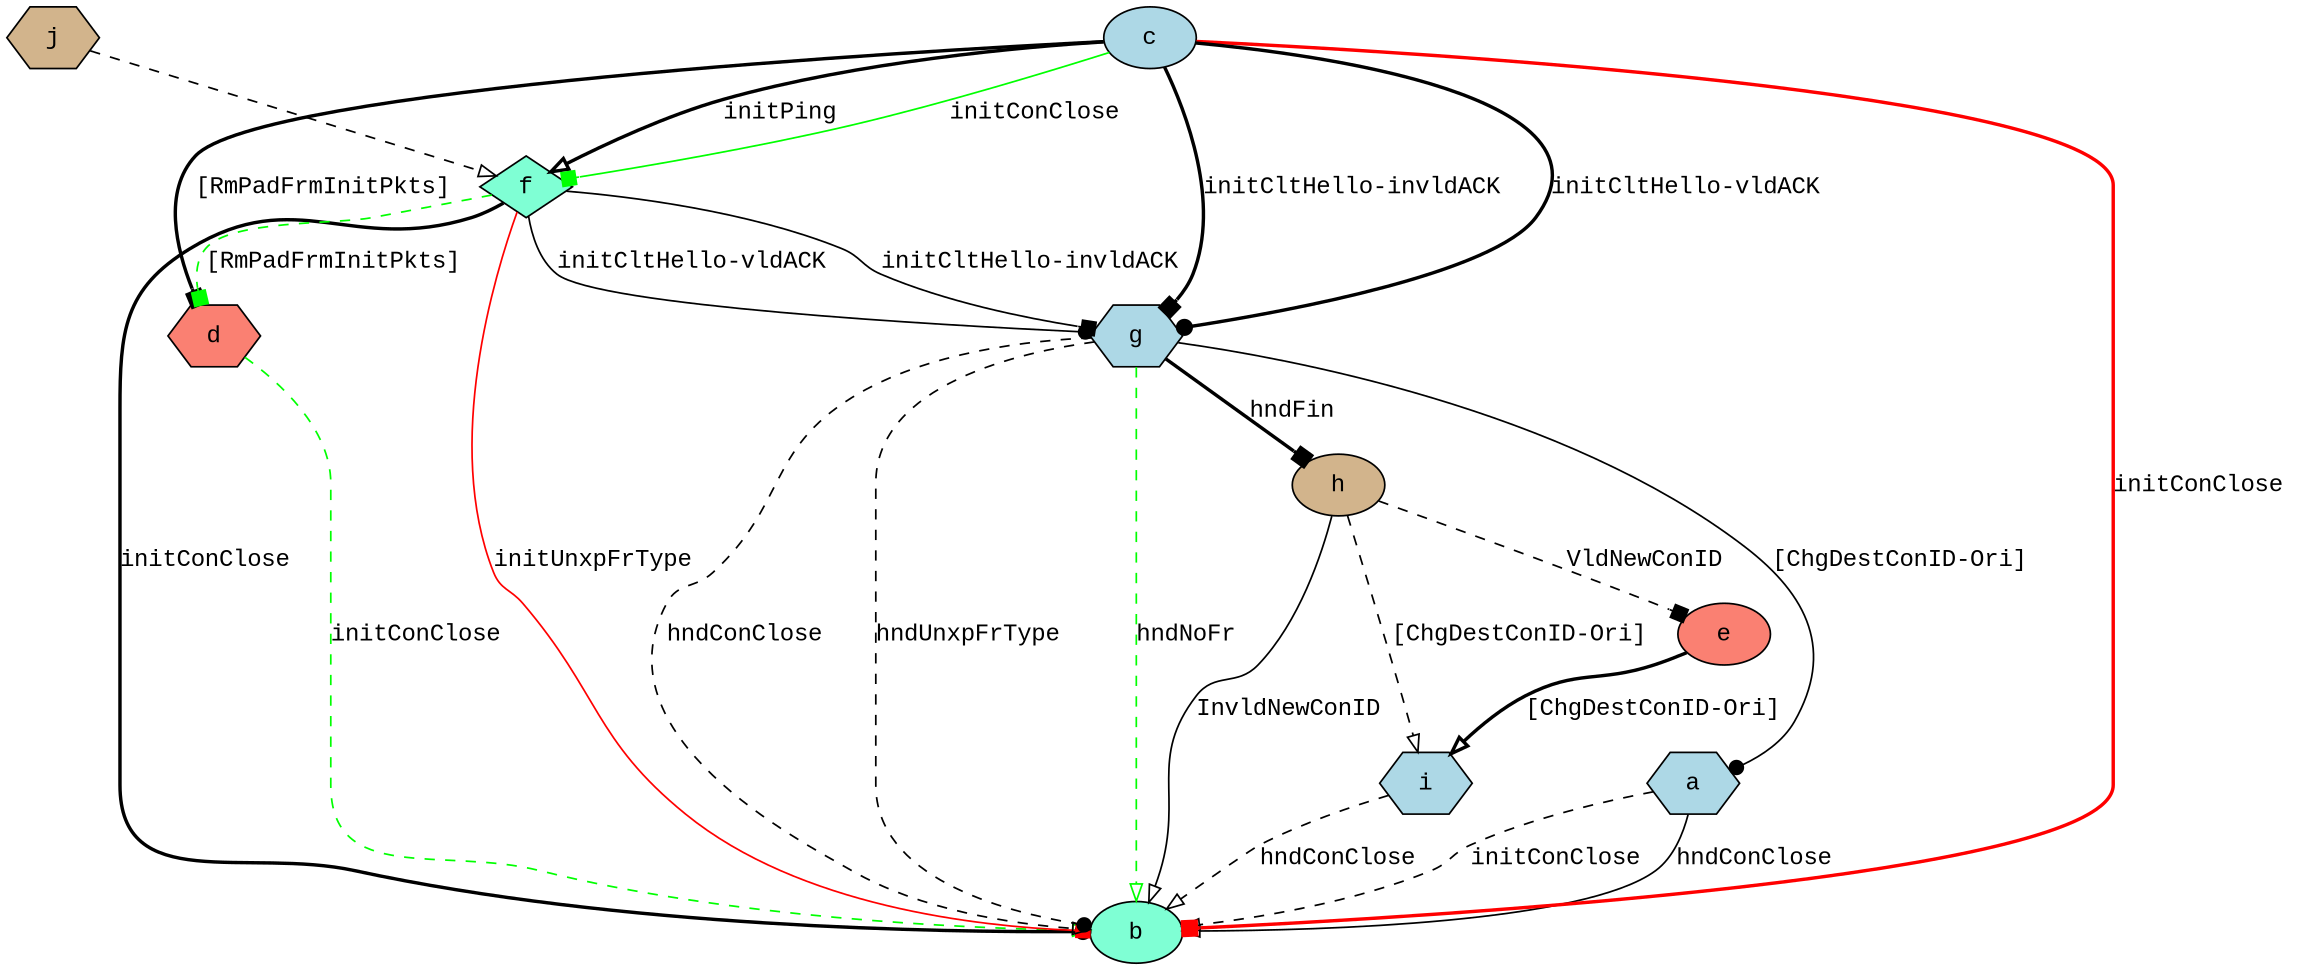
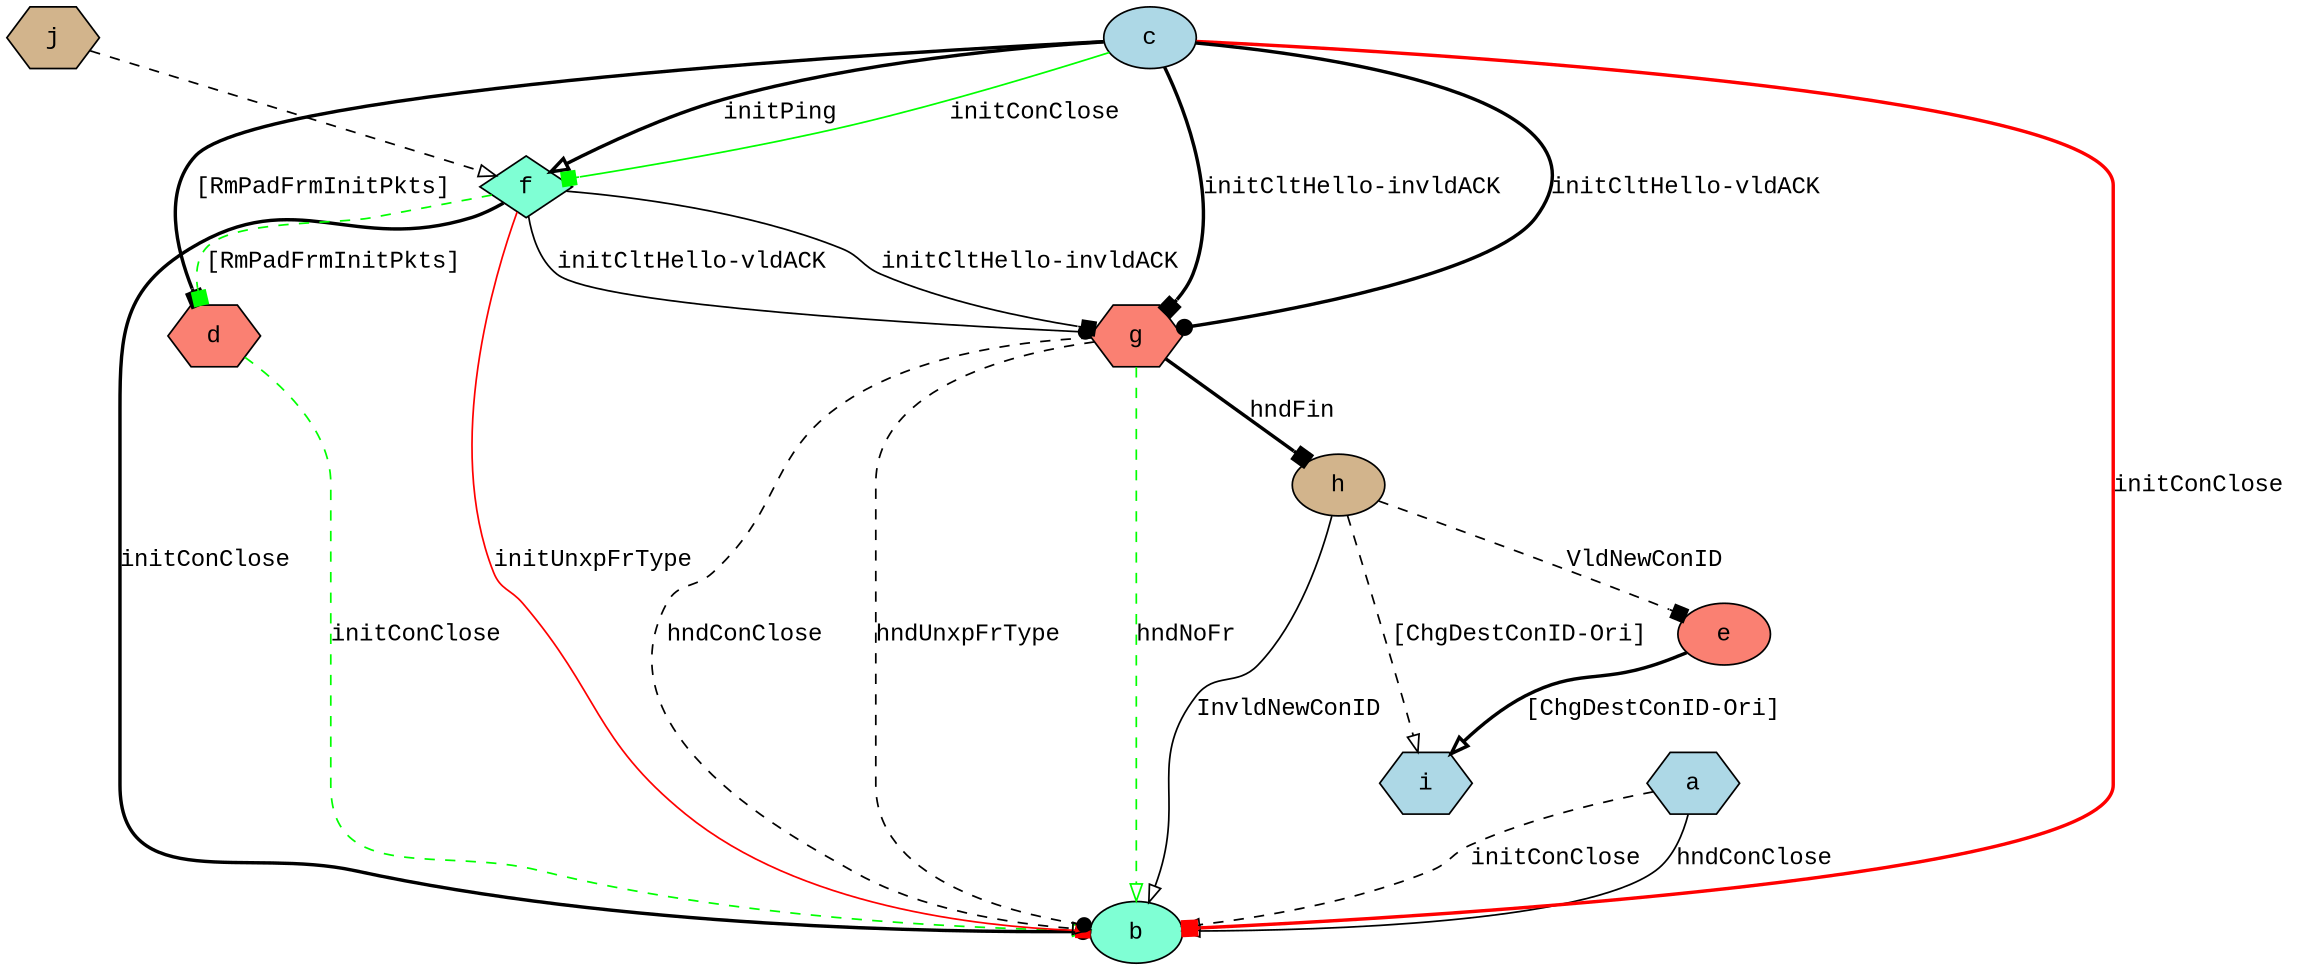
node "g": fillcolor lightblue -> salmon
edge "g" -> "a": removed, label "[ChgDestConID-Ori]"
edge "i" -> "b": removed, label "hndConClose"
